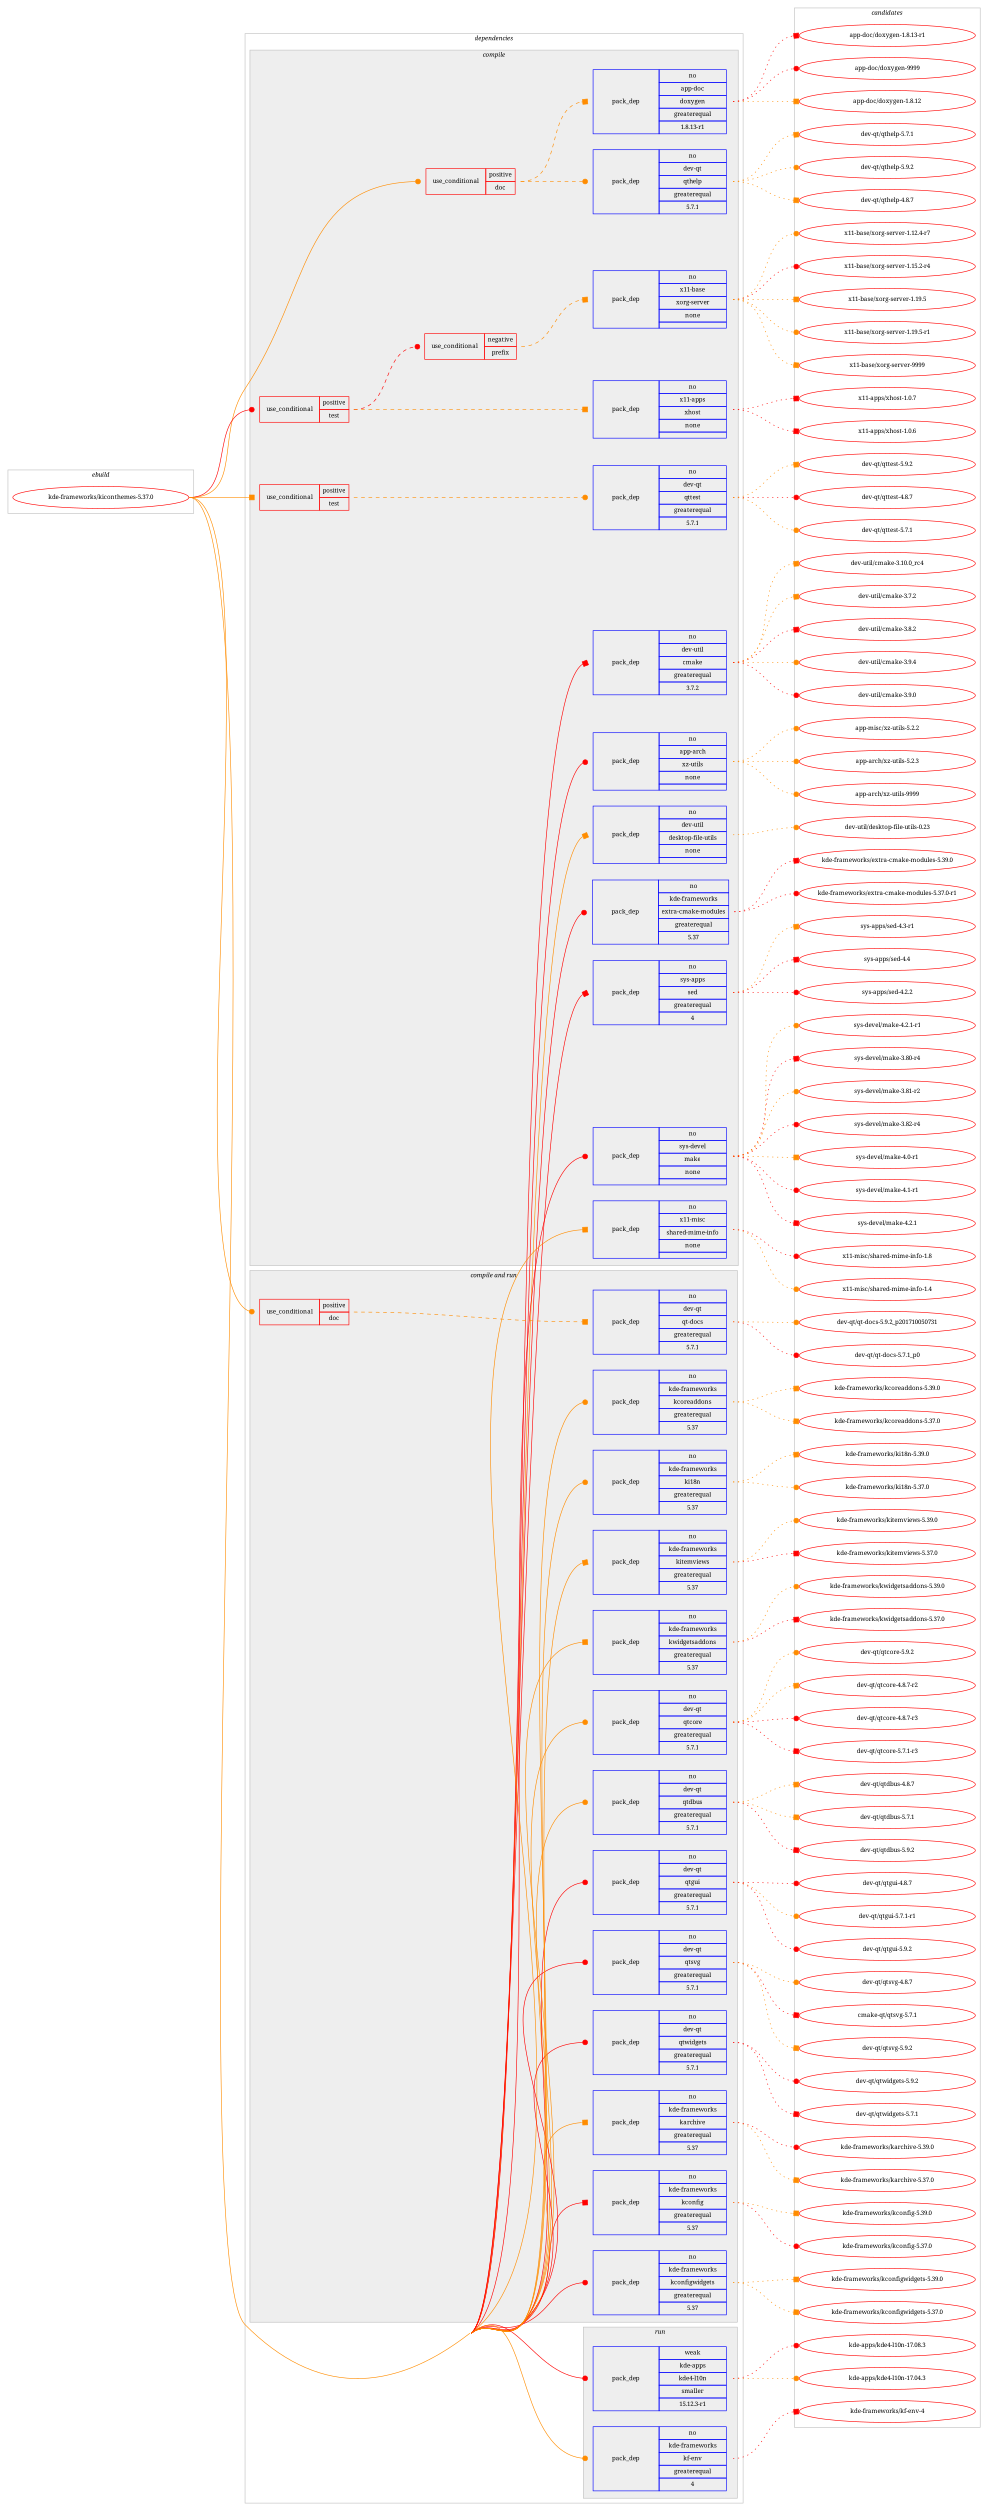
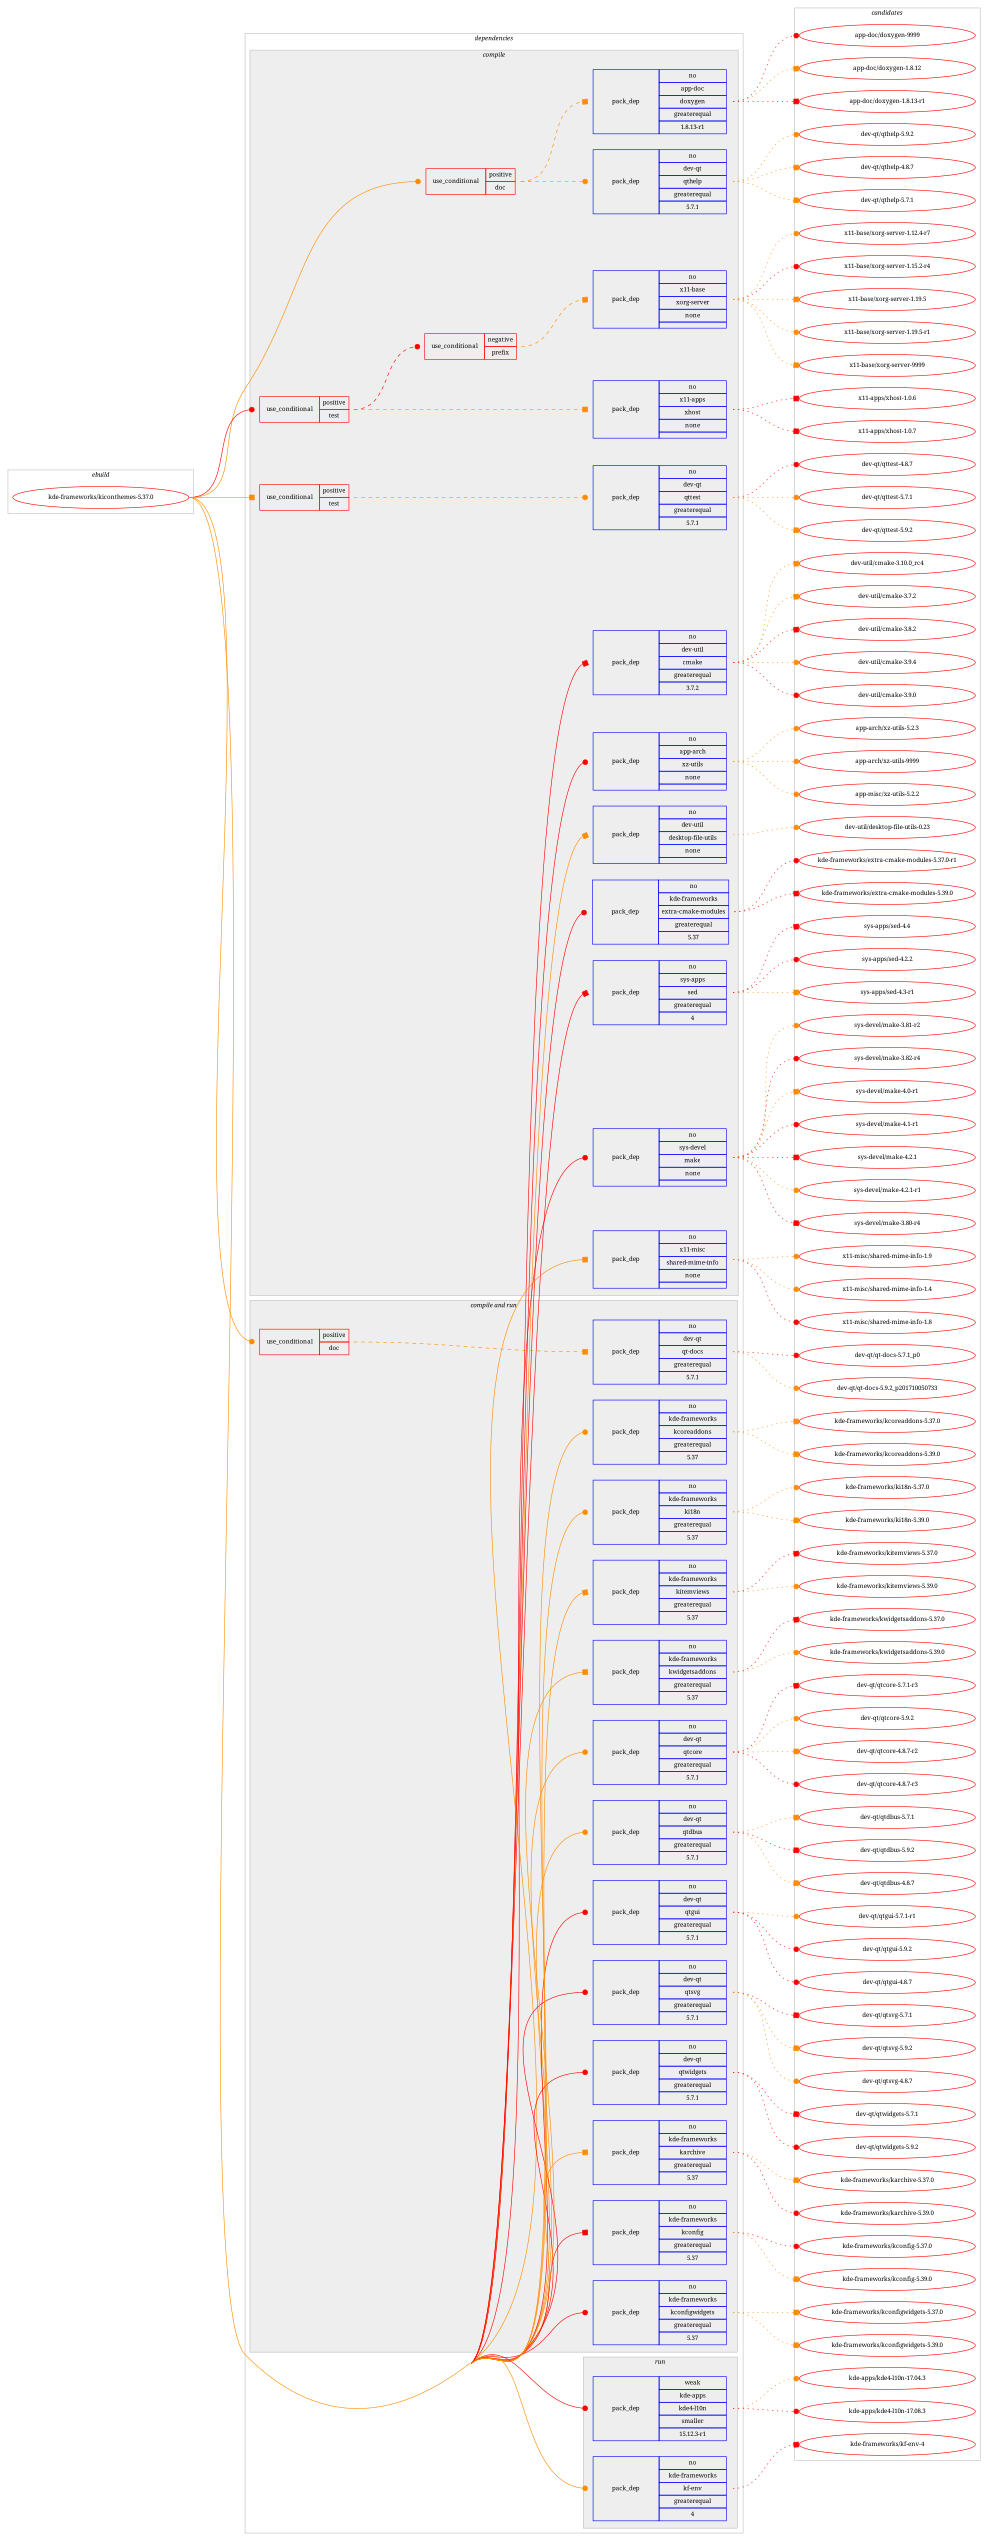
node "x11-misc/shared-mime-info-1.9": added
node "dev-qt/qt-docs-5.9.2_p201710050731": label "dev-qt/qt-docs-5.9.2_p201710050731" -> "dev-qt/qt-docs-5.9.2_p201710050733"
node "cmake-qt/qtsvg-5.7.1": label "cmake-qt/qtsvg-5.7.1" -> "dev-qt/qtsvg-5.7.1"
